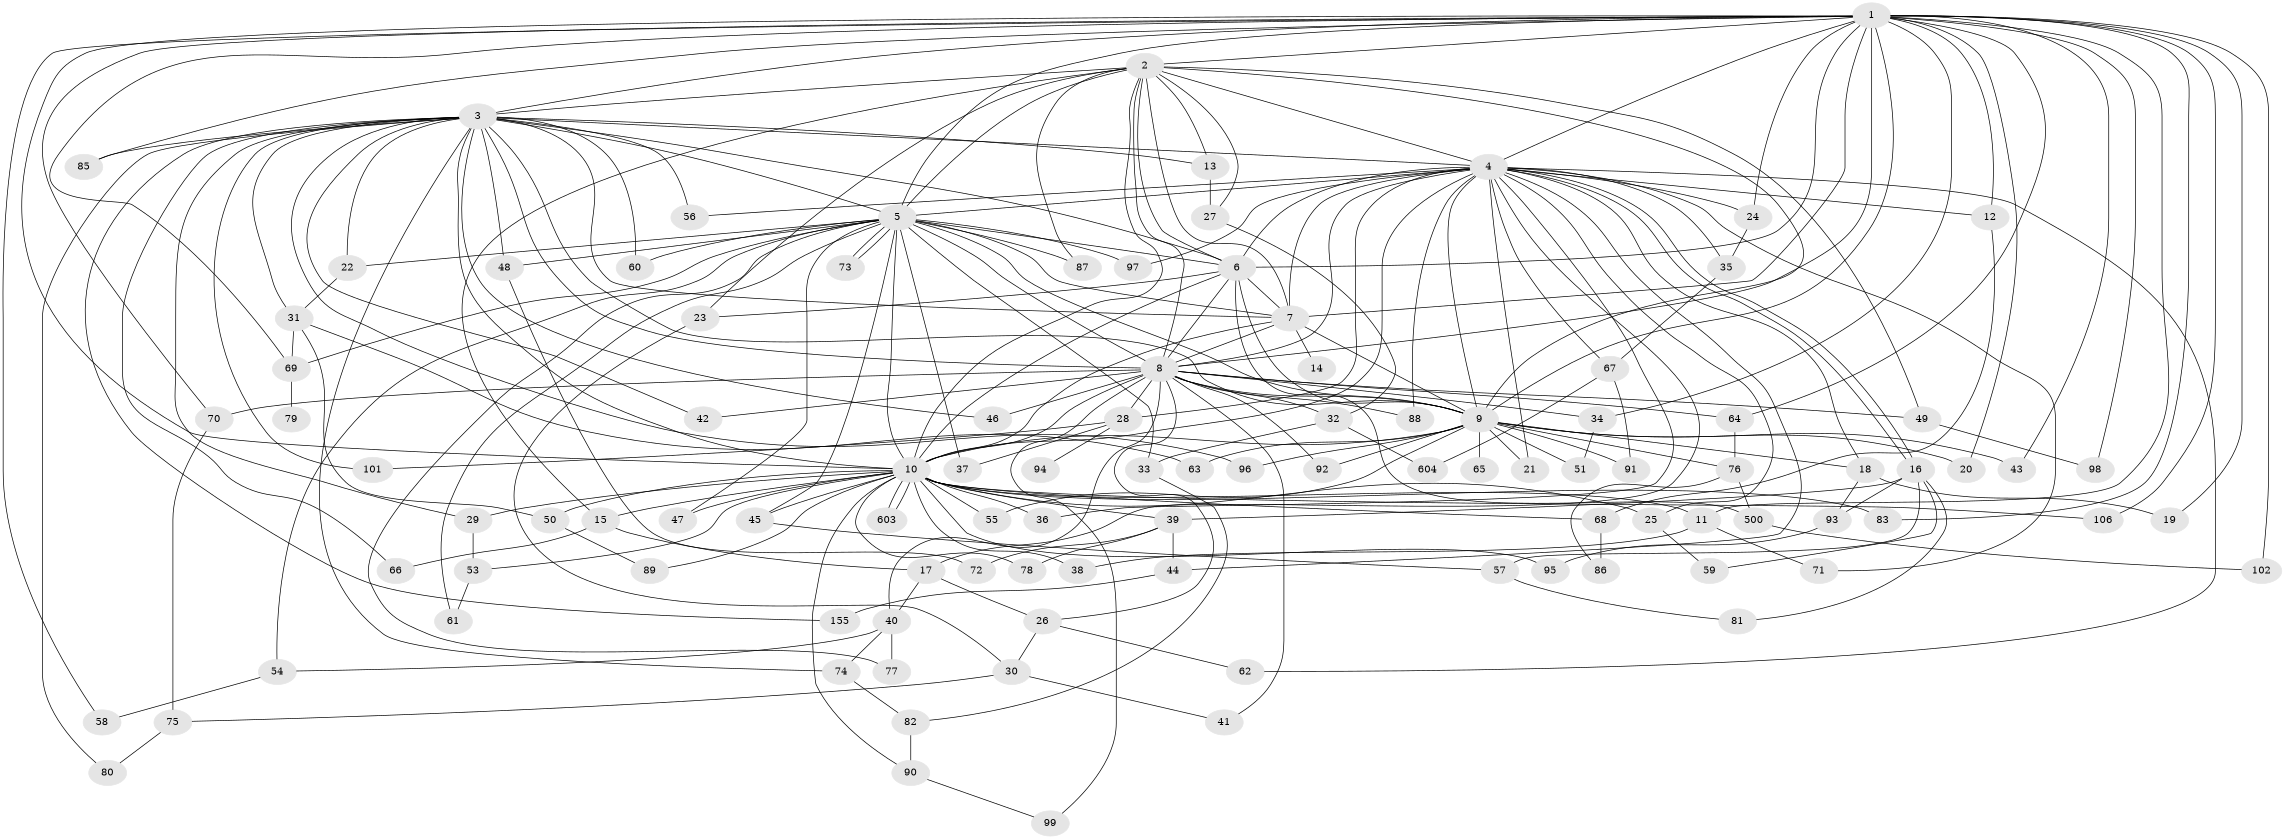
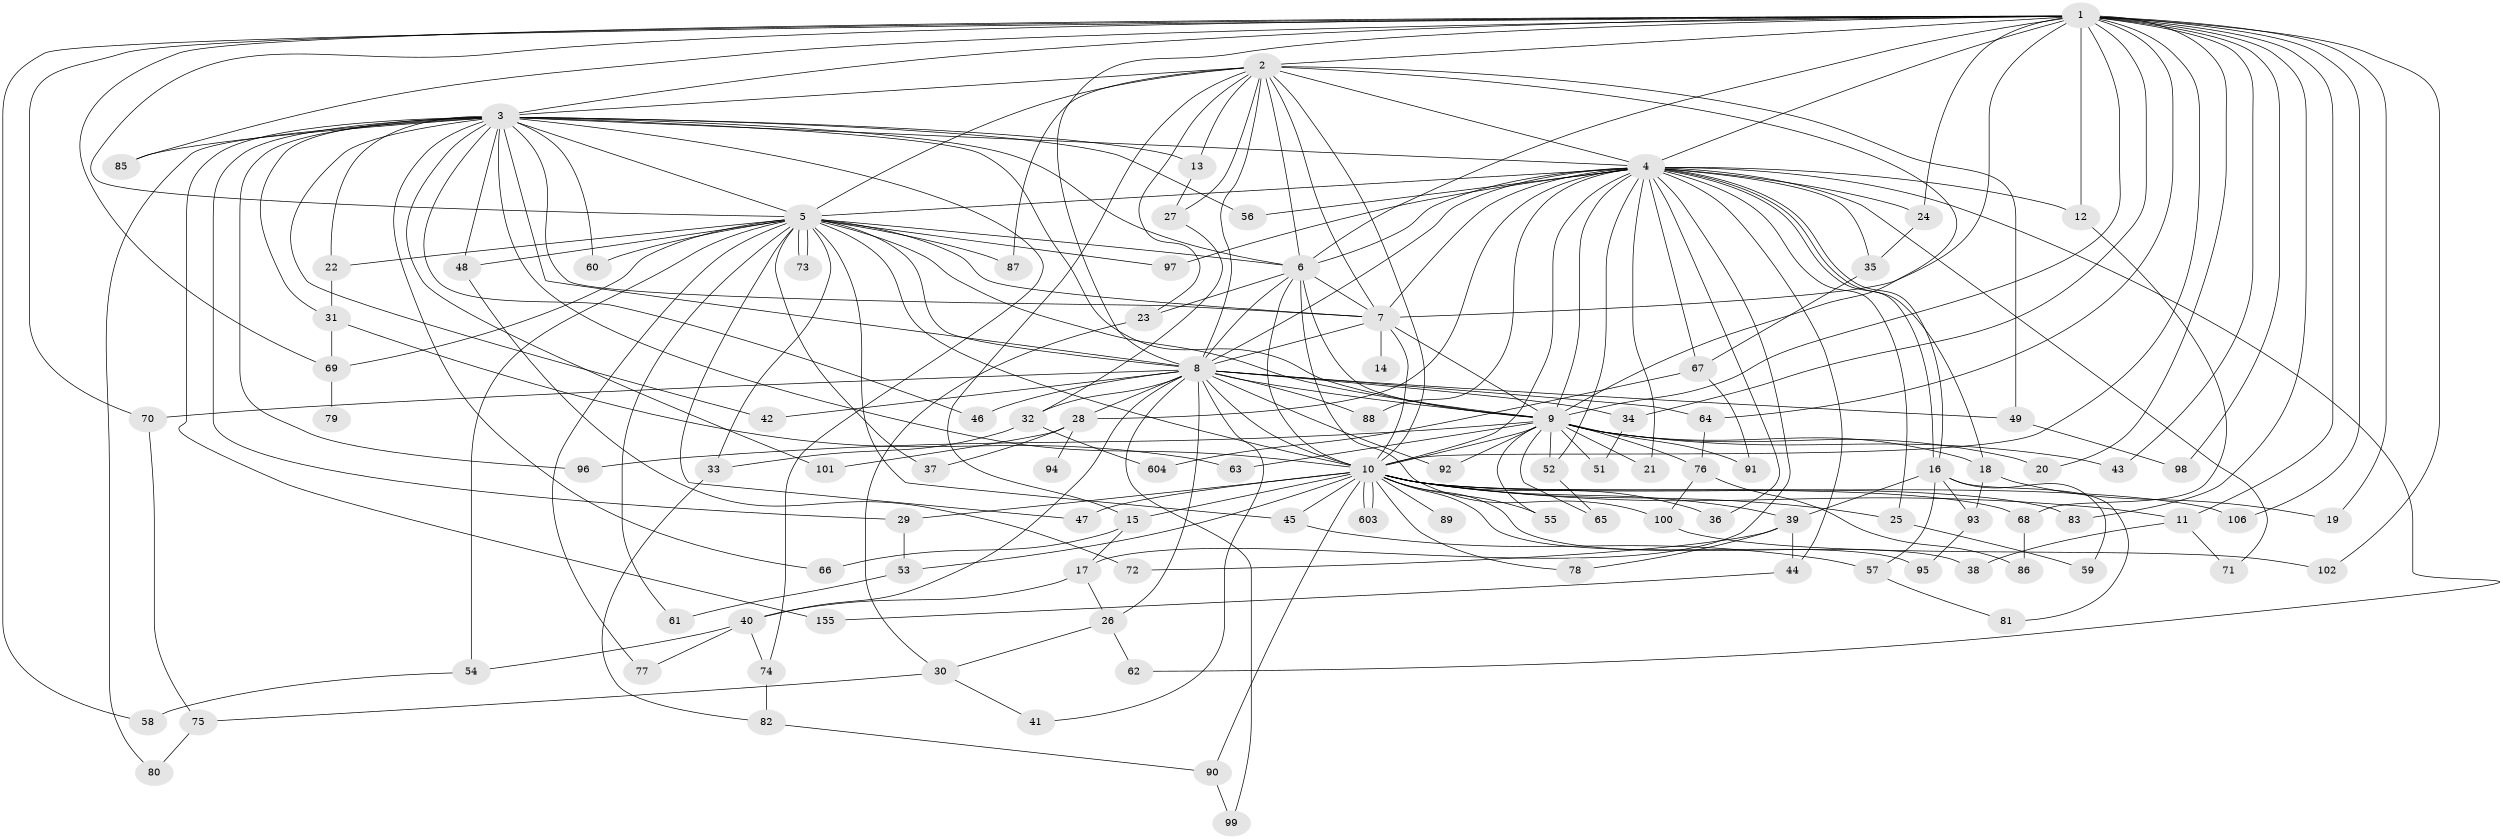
node "52": added
node "50": removed
node "500": label "500" -> "100"
